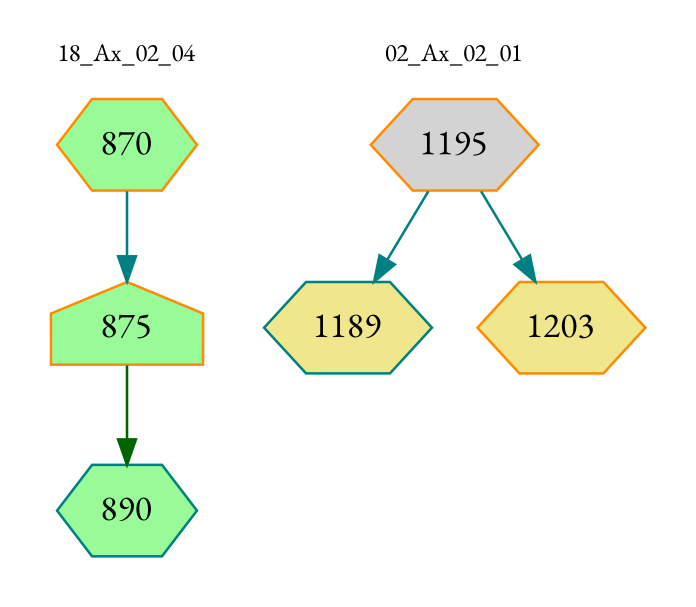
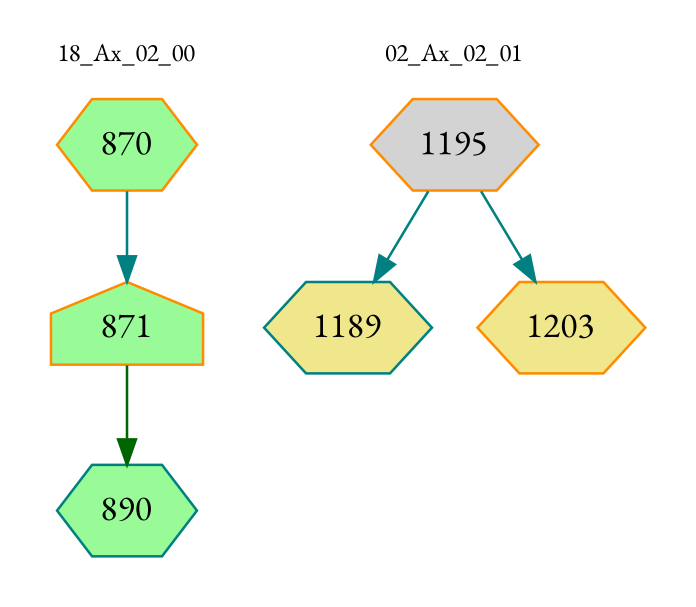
cluster "18_Ax_02_04": label "18_Ax_02_04" -> "18_Ax_02_00"
node "875": label "875" -> "871"
